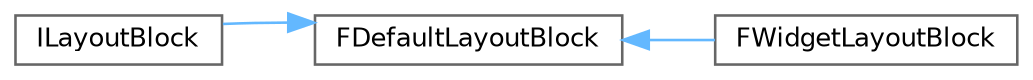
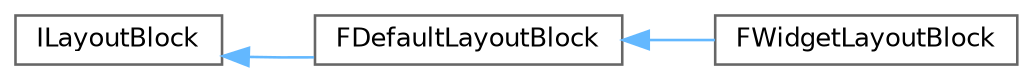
edge "ILayoutBlock" -> "FDefaultLayoutBlock": reversed
